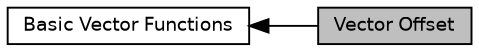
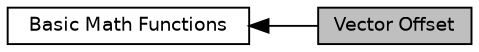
node "Basic Vector Functions": label "Basic Vector Functions" -> "Basic Math Functions"
